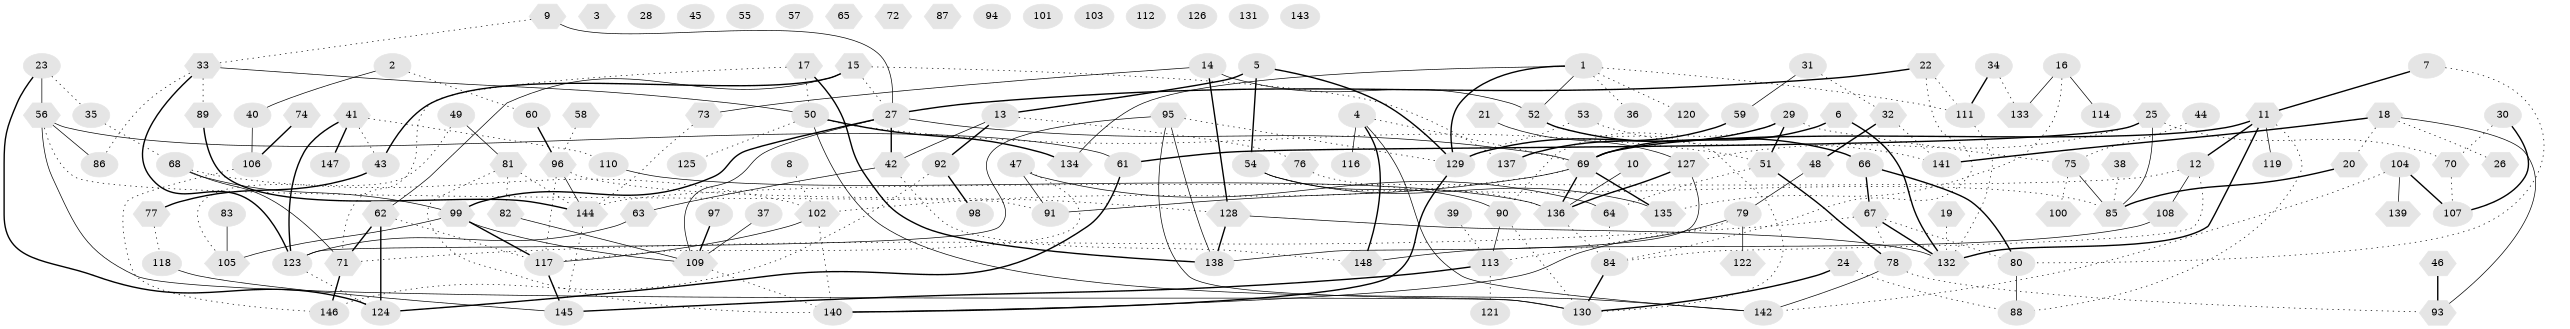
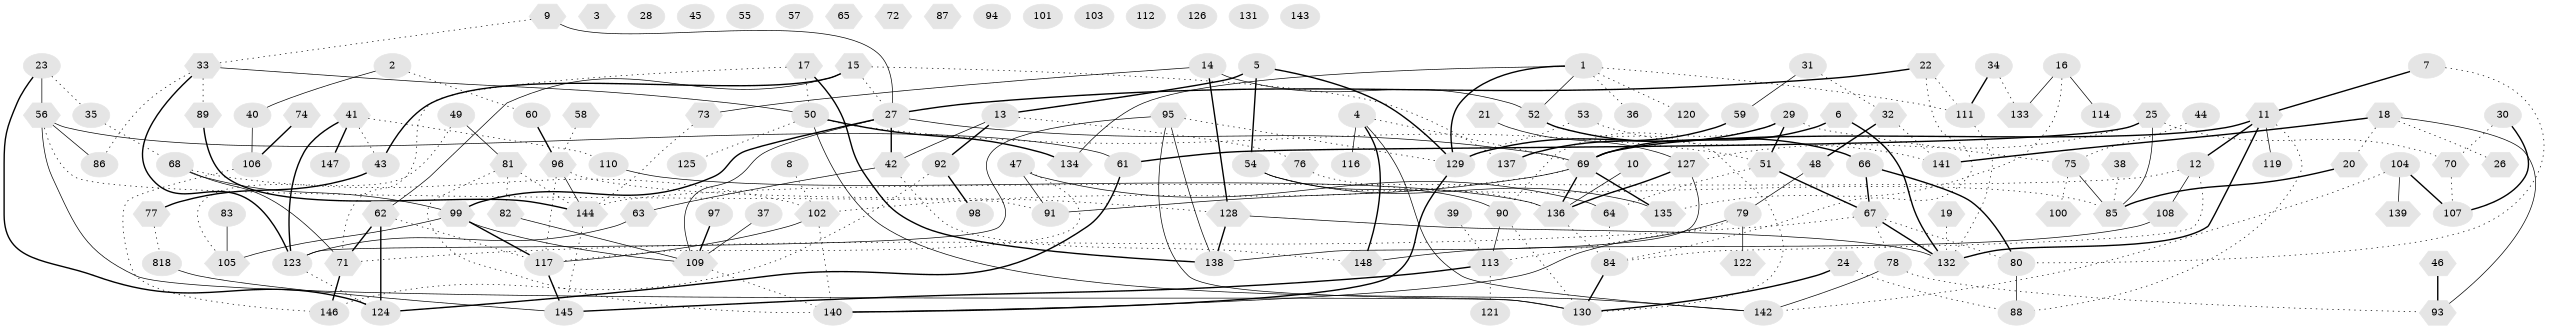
edge "51" -- "78": now "51" -- "67"
node "118": label "118" -> "818"
